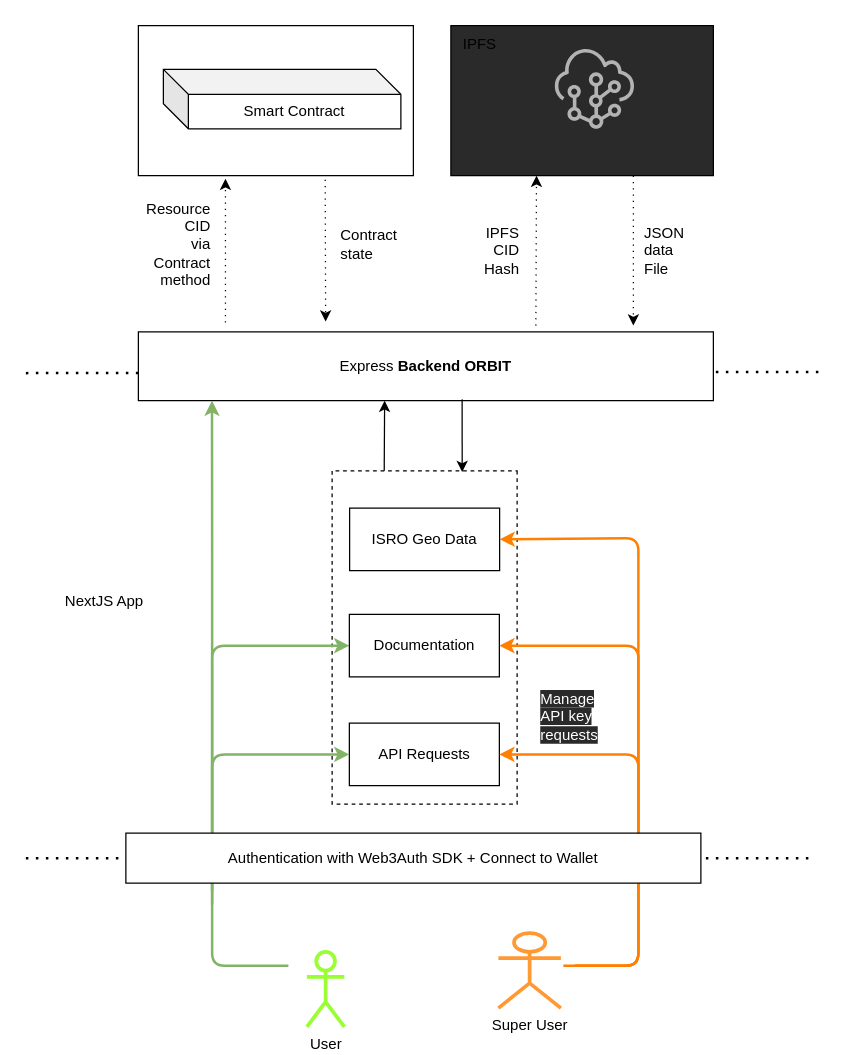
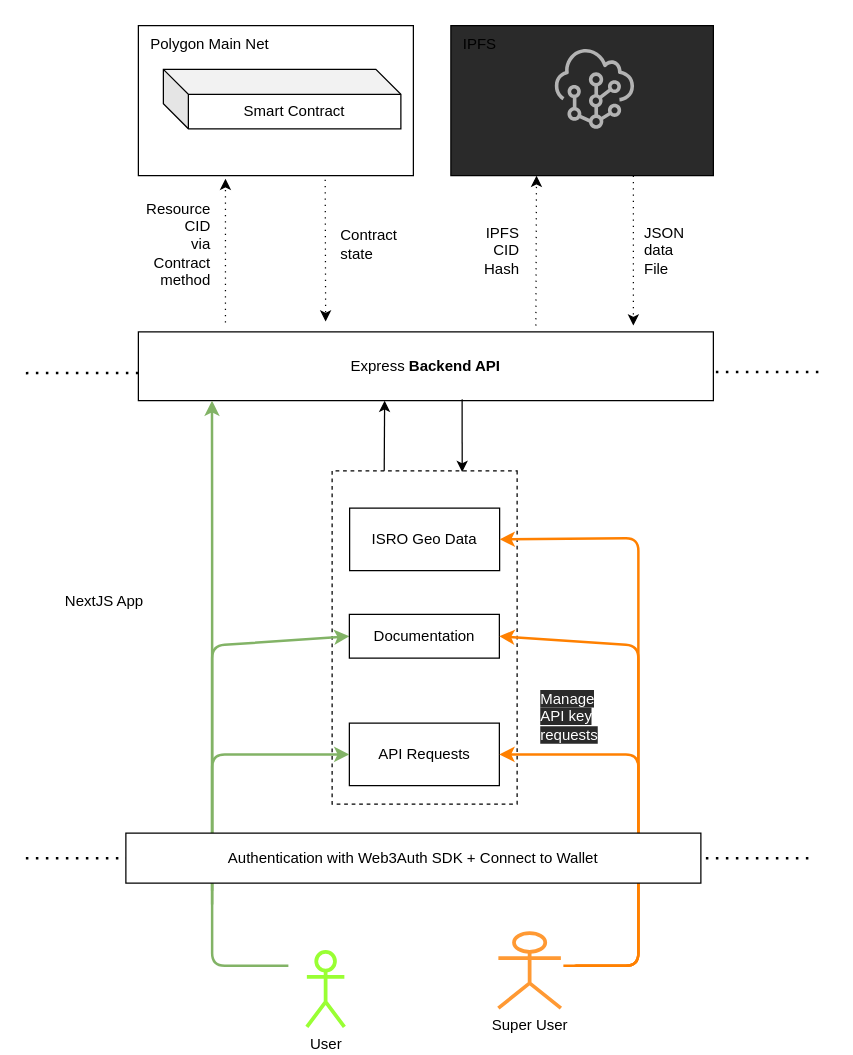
node "Polygon Main Net": added
node "Express Backend ORBIT": label "Express Backend ORBIT" -> "Express Backend API"
node "Documentation": size 150x63 -> 150x44
